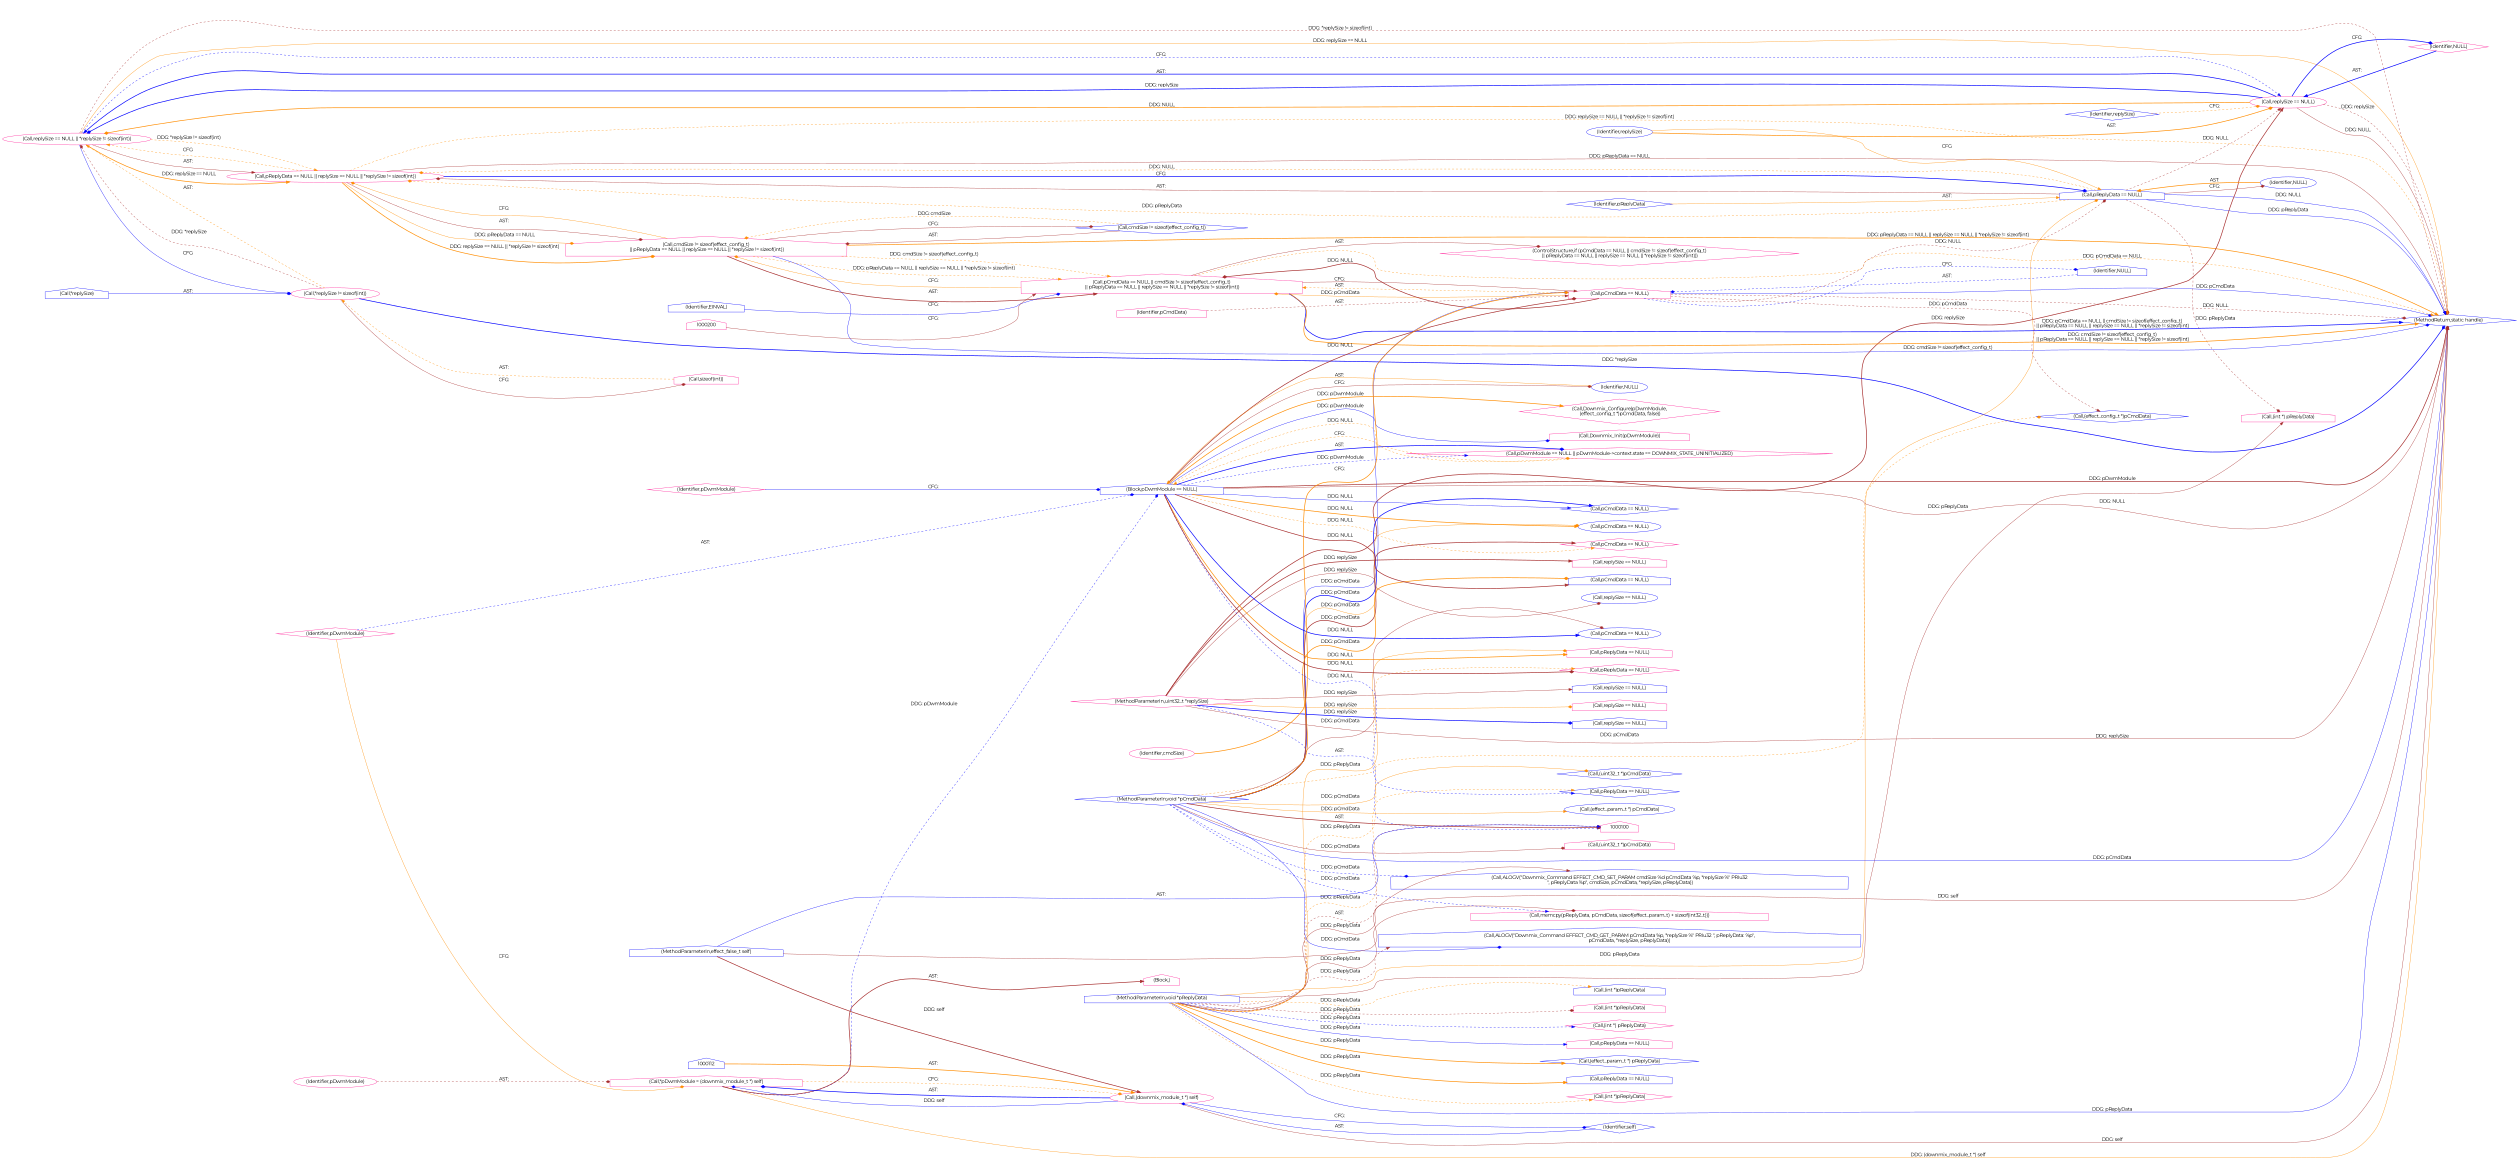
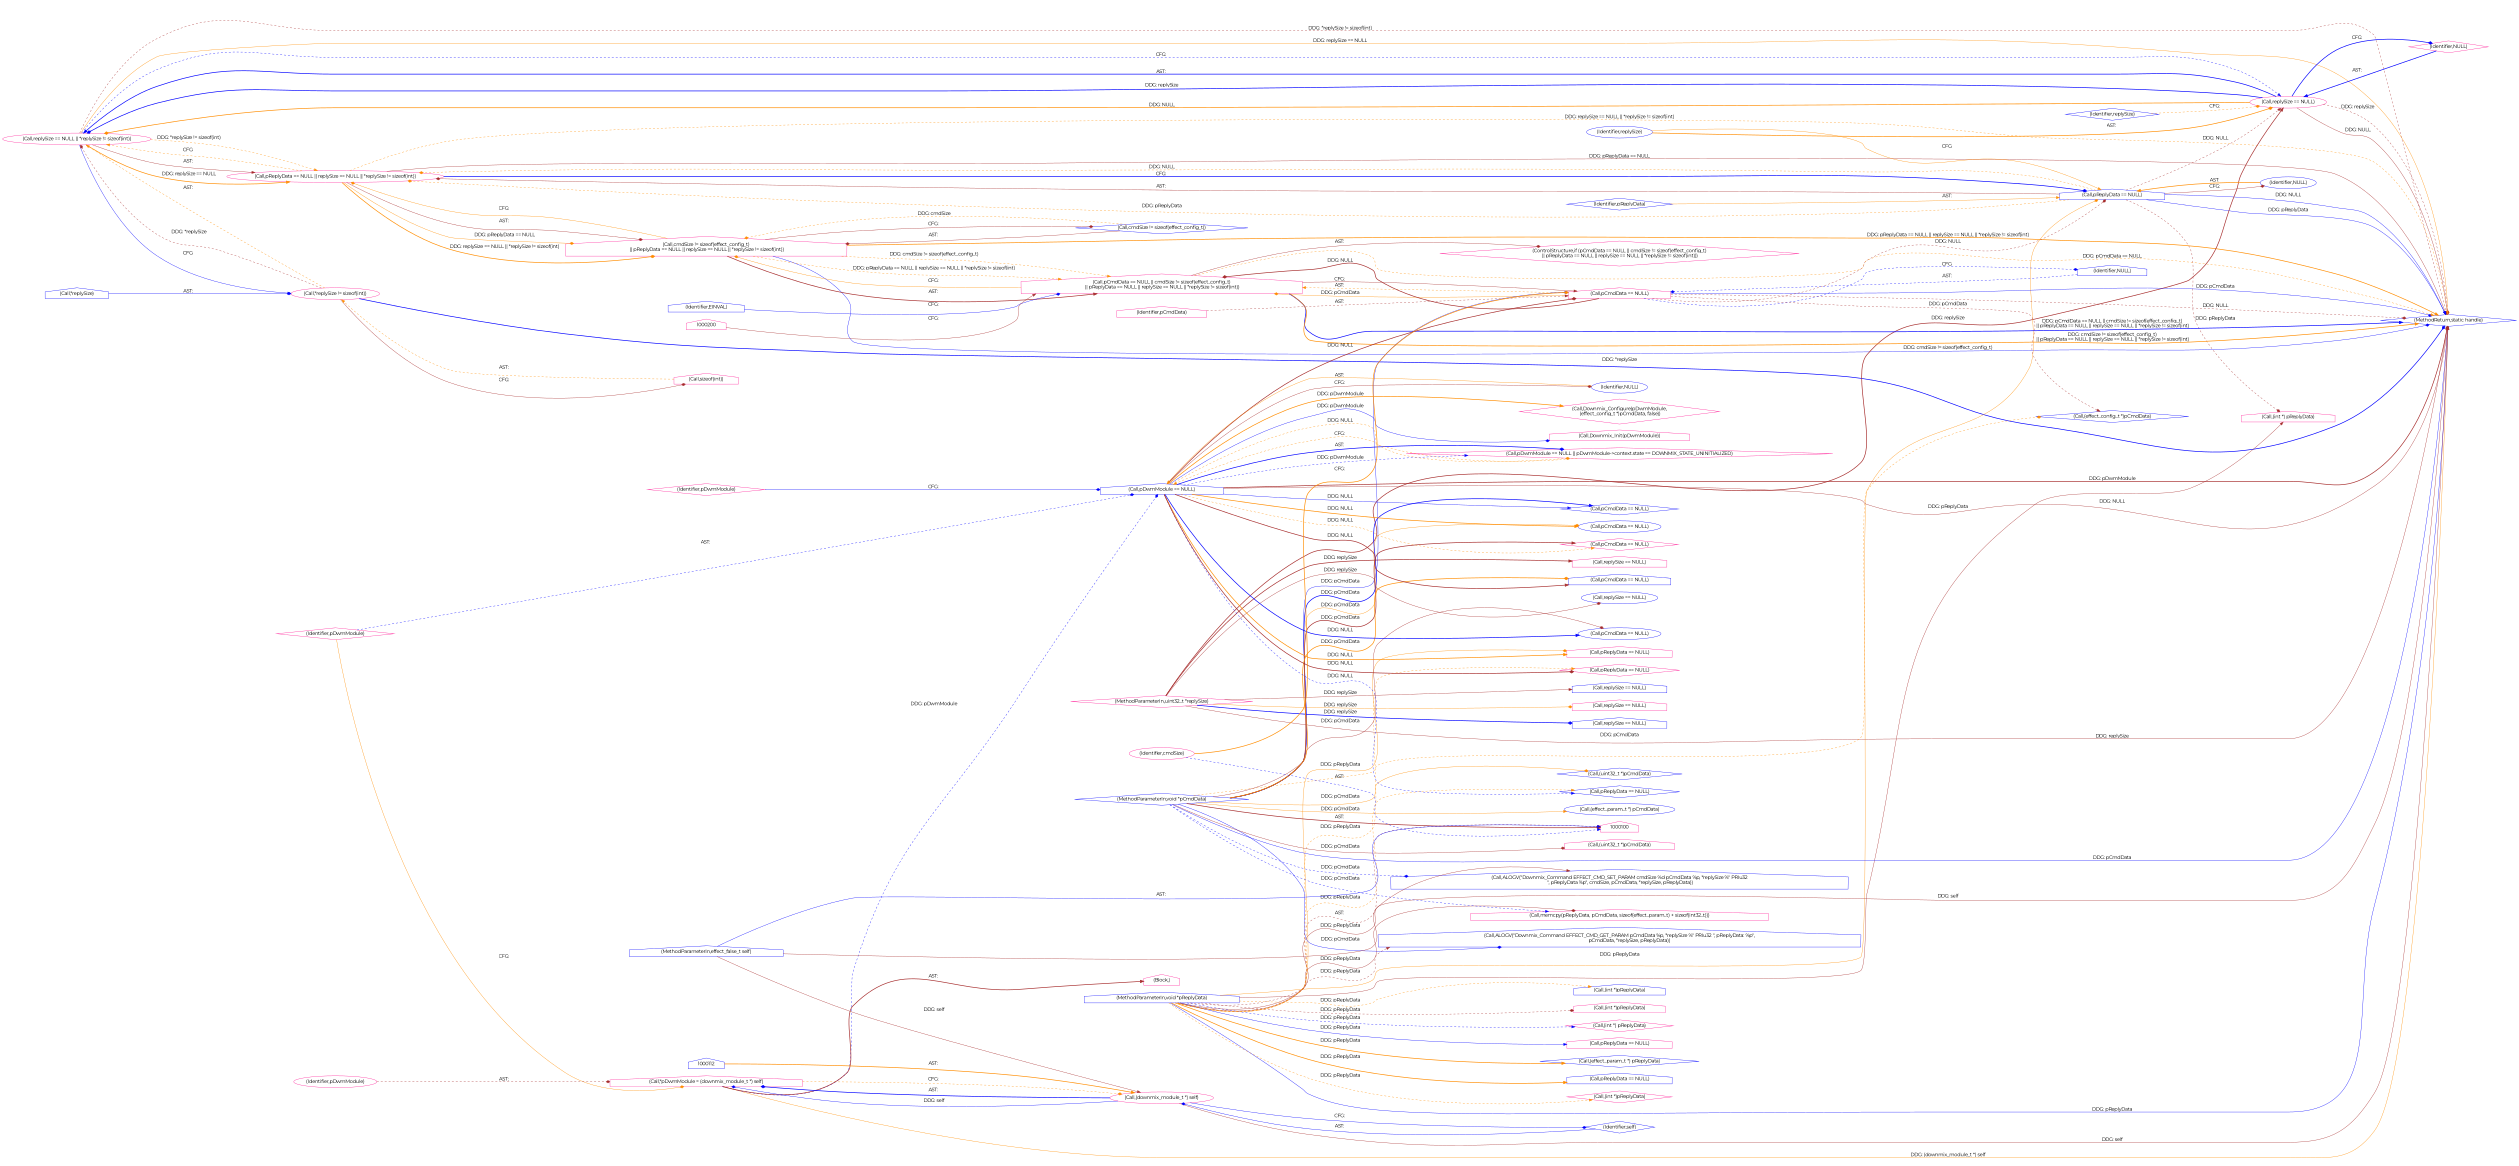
node "(Block,pDwmModule == NULL)": label "(Block,pDwmModule == NULL)" -> "(Call,pDwmModule == NULL)"
edge "(MethodParameterIn,uint32_t *replySize)" -> "1000100": now "(Identifier,cmdSize)" -> "1000100"
edge "(MethodParameterIn,effect_false_t self)" -> "(Call,(downmix_module_t *) self)": style bold -> solid
